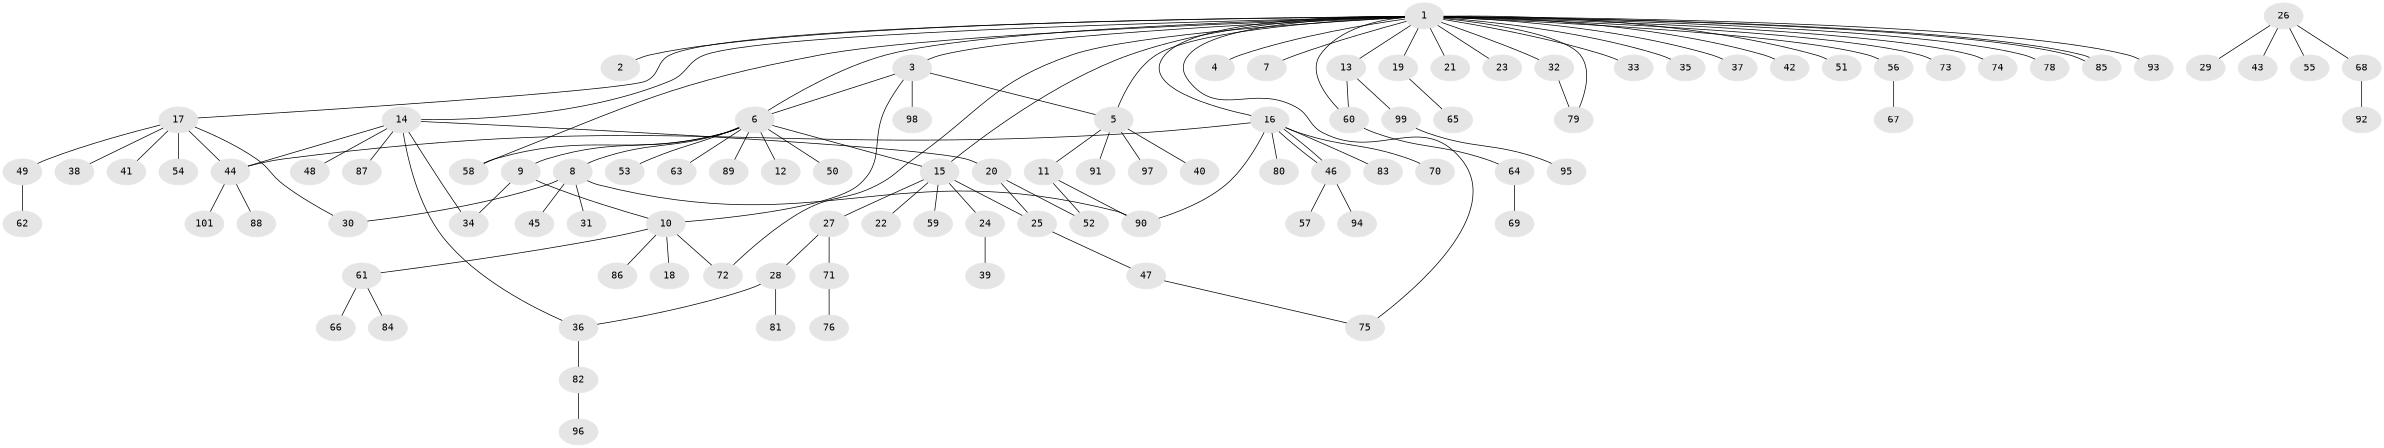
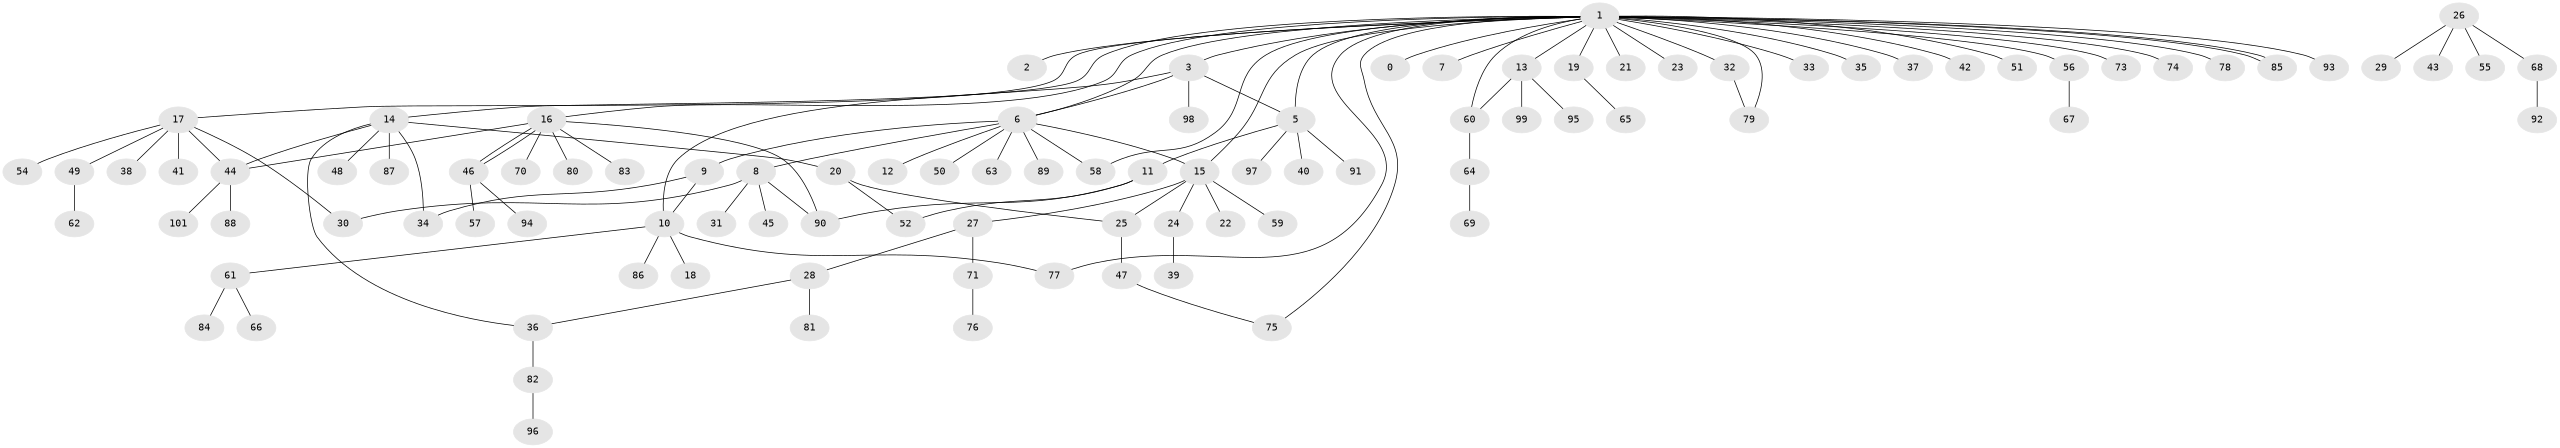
node "4": label "4" -> "0"
edge "99" -- "95": now "13" -- "95"
node "53": removed
node "72": label "72" -> "77"
